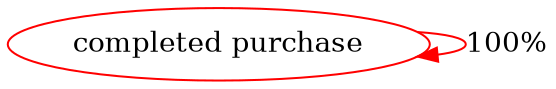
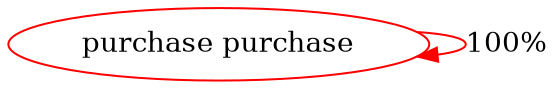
node "completed purchase": label "completed purchase" -> "purchase purchase"
